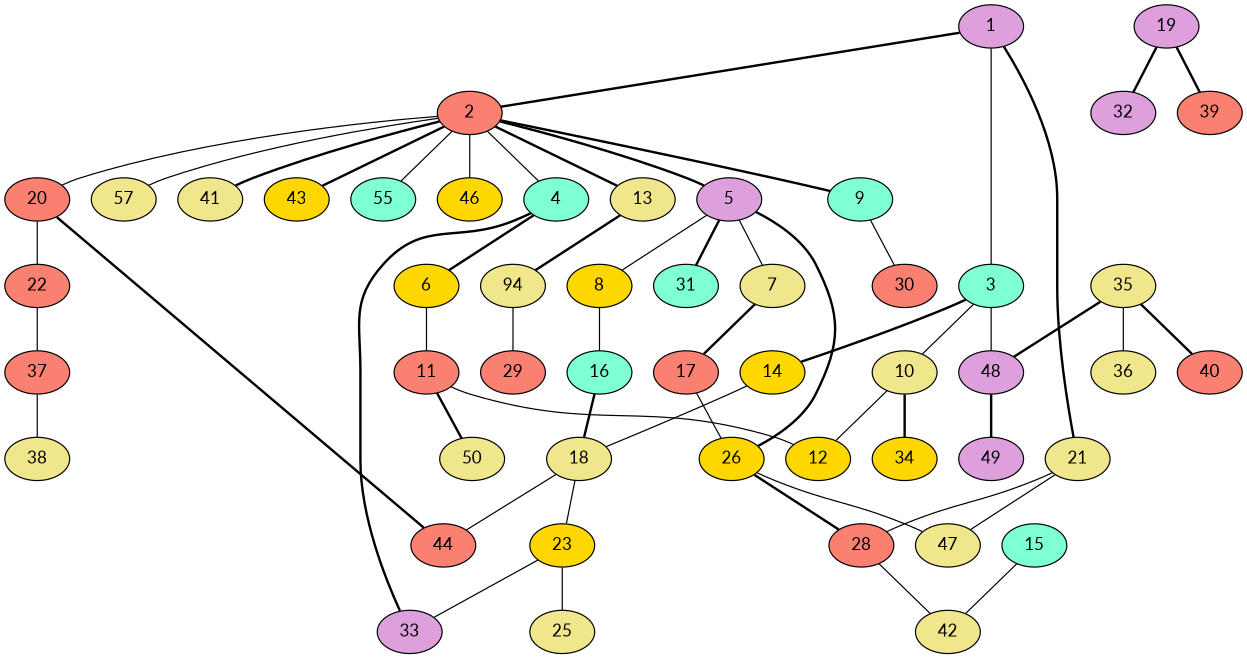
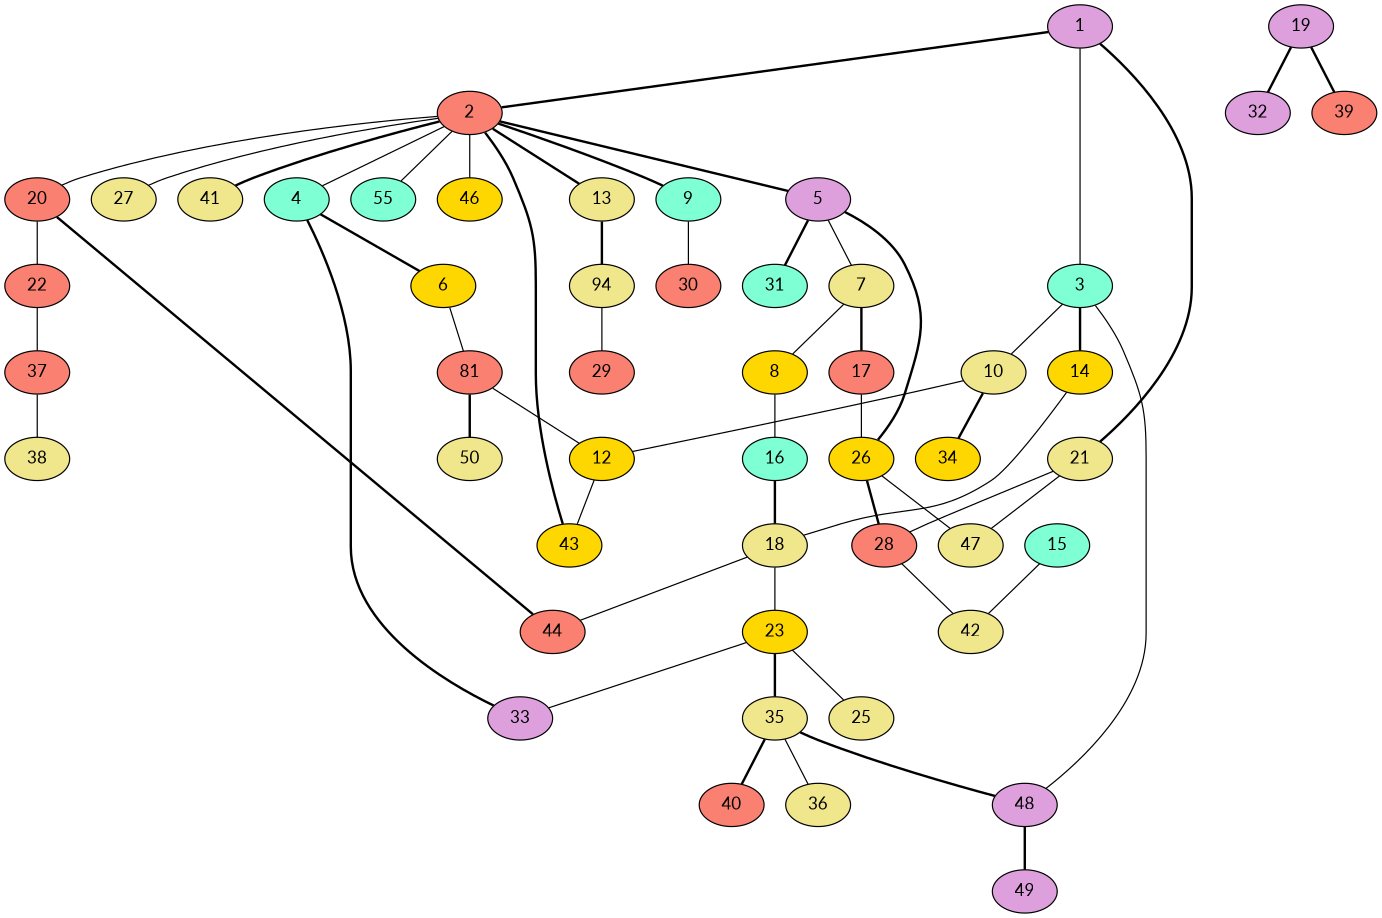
node "57": label "57" -> "27"
edge "5" -- "8": now "7" -- "8"
node "11": label "11" -> "81"
edge "12" -- "43": added
edge "23" -- "35": added
